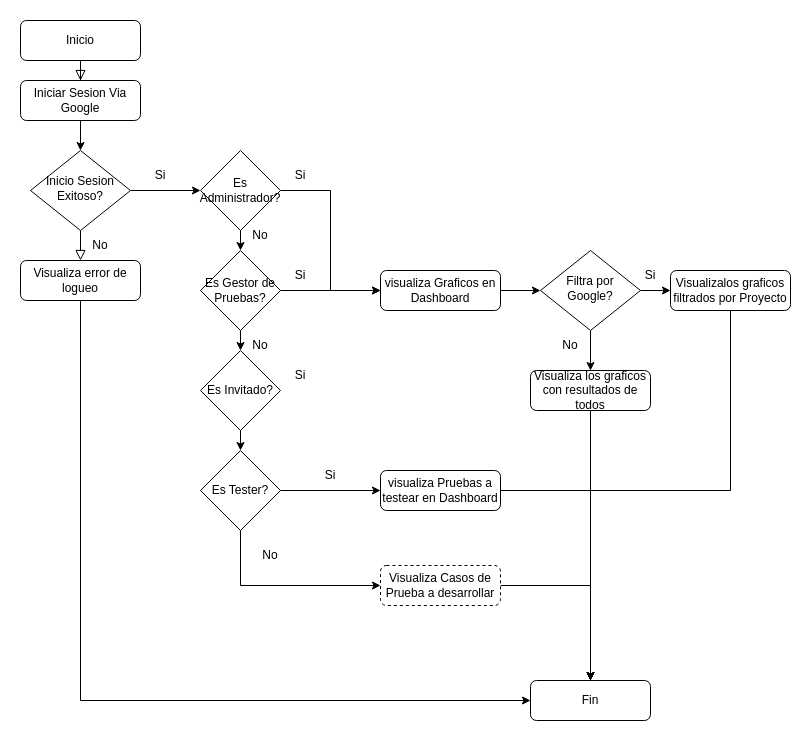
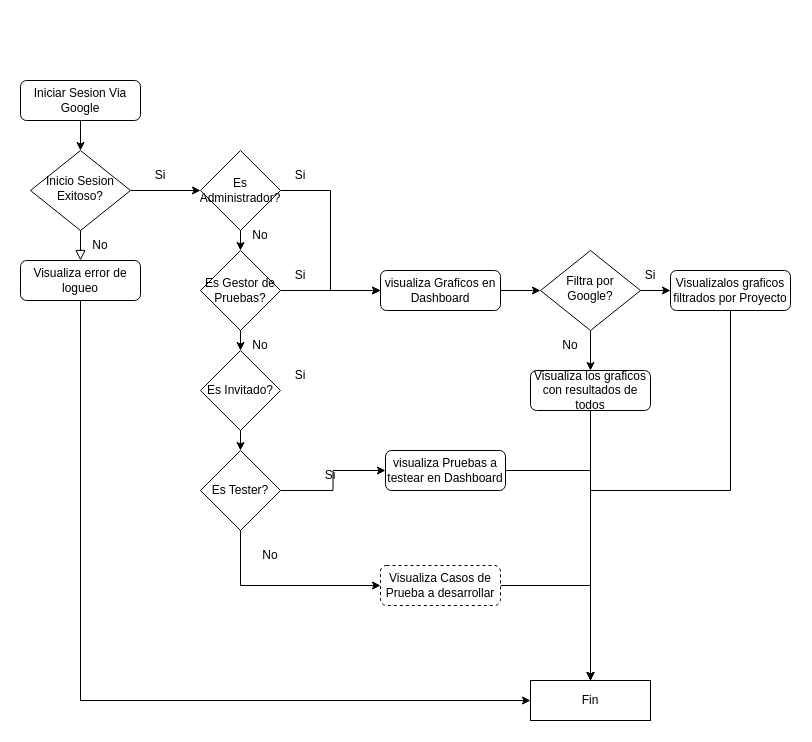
node "Inicio": removed
edge "Inicio" -> "Iniciar Sesion Via Google": removed
node "visualiza Pruebas a testear en Dashboard": moved (441, 491) -> (446, 471)
node "Fin": shape rounded rectangle -> rectangle
